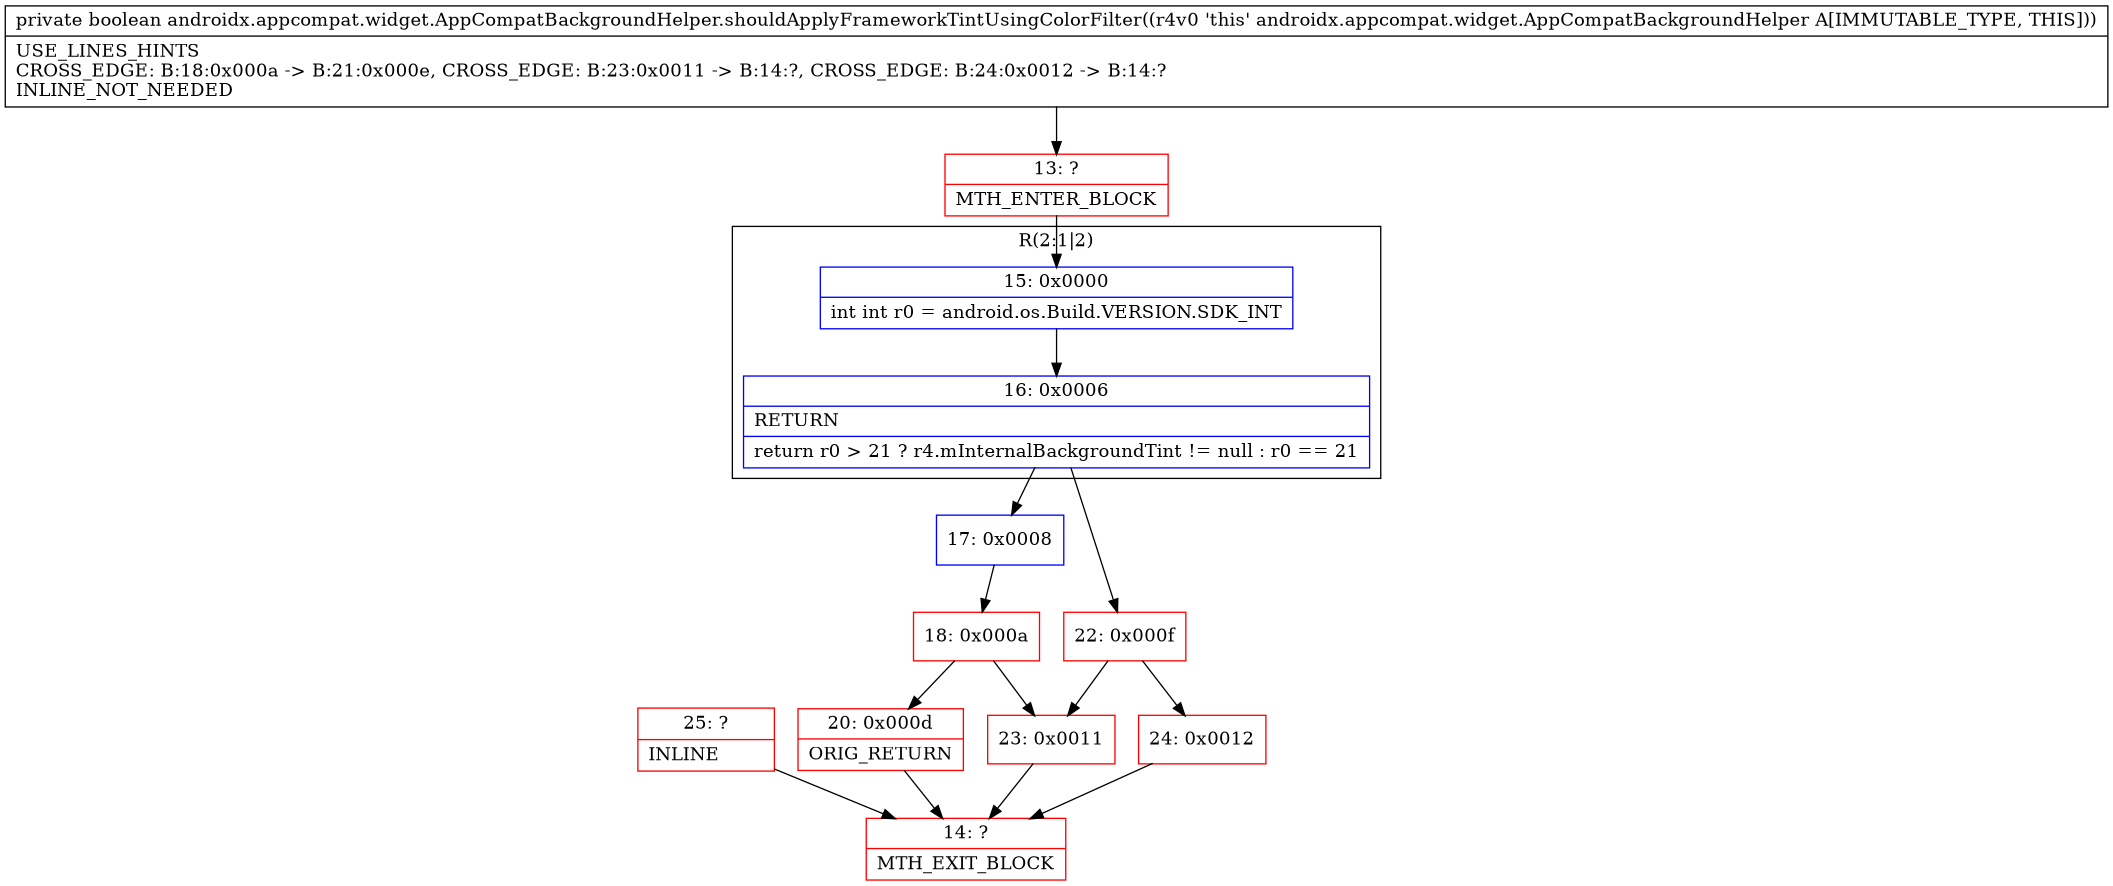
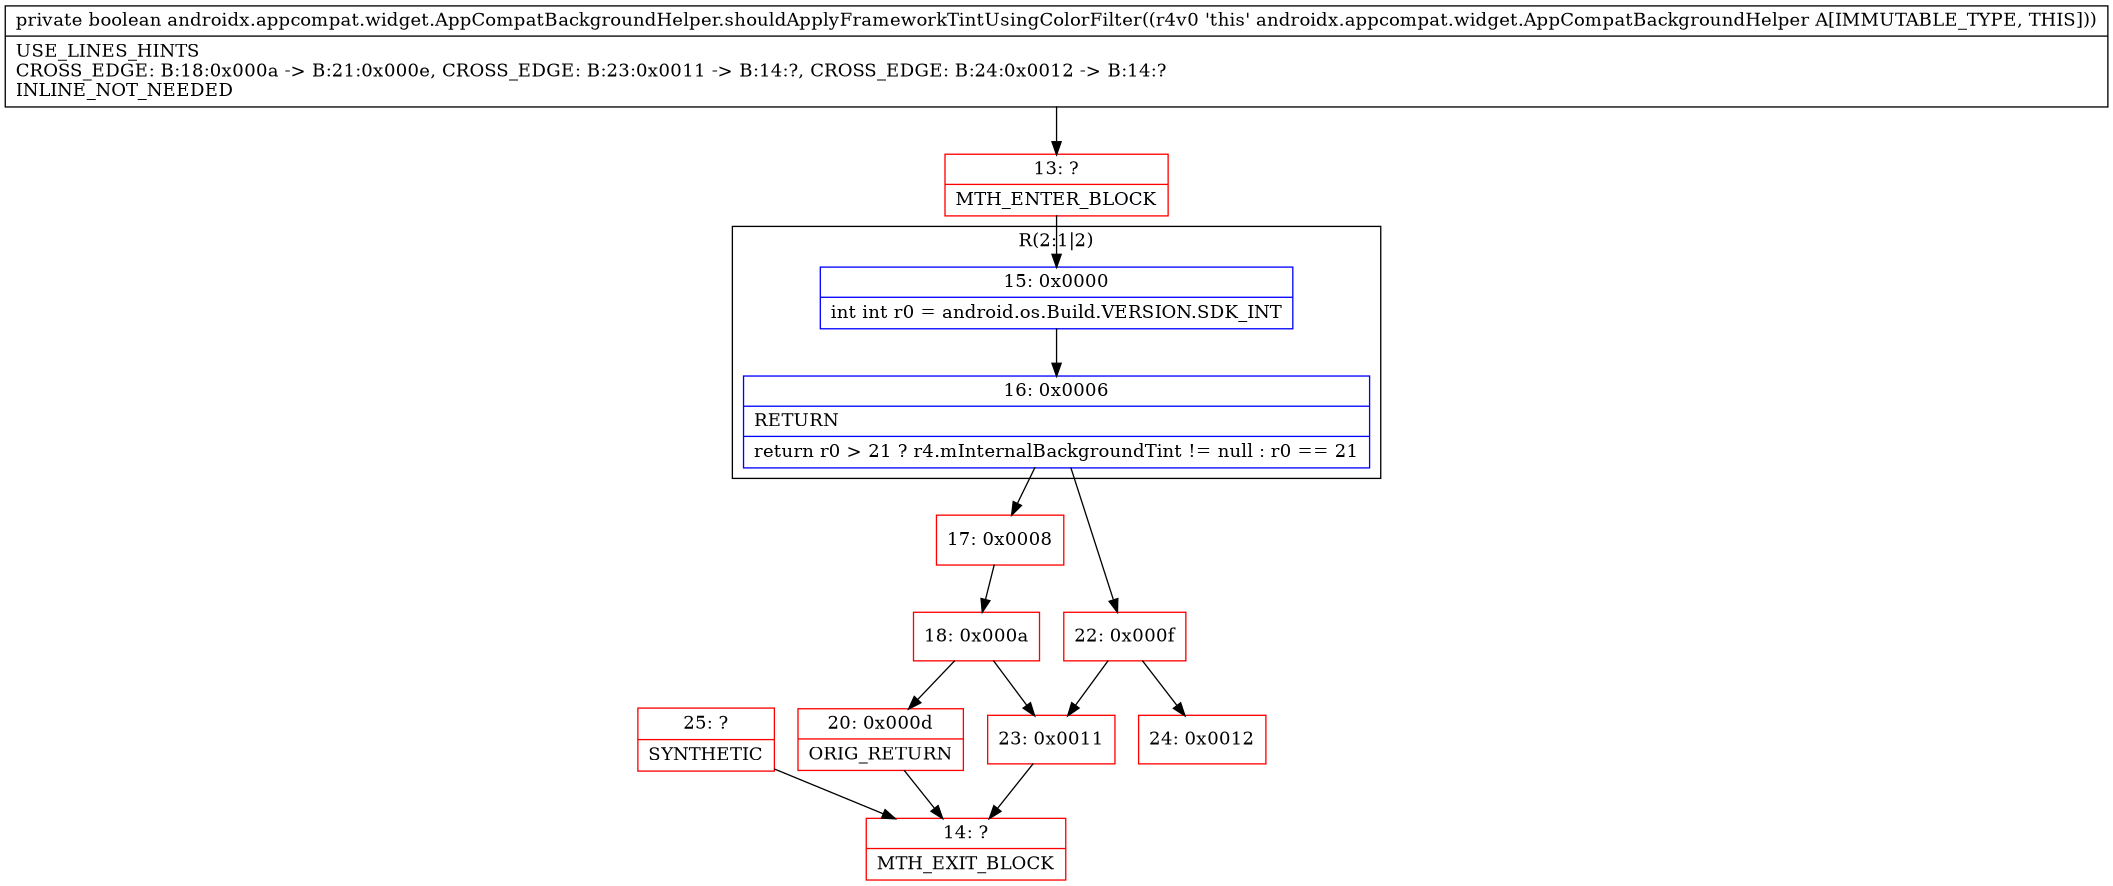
node "17: 0x0008": color blue -> red
node "25: ?": text "INLINE" -> "SYNTHETIC"
edge "24: 0x0012" -> "14: ?": removed
